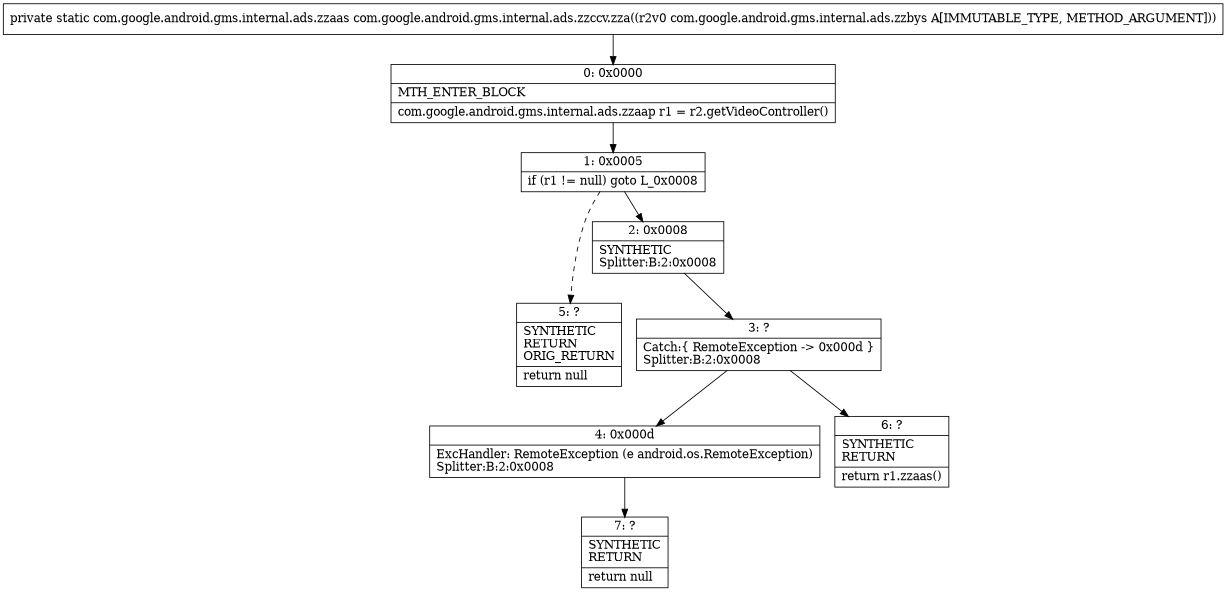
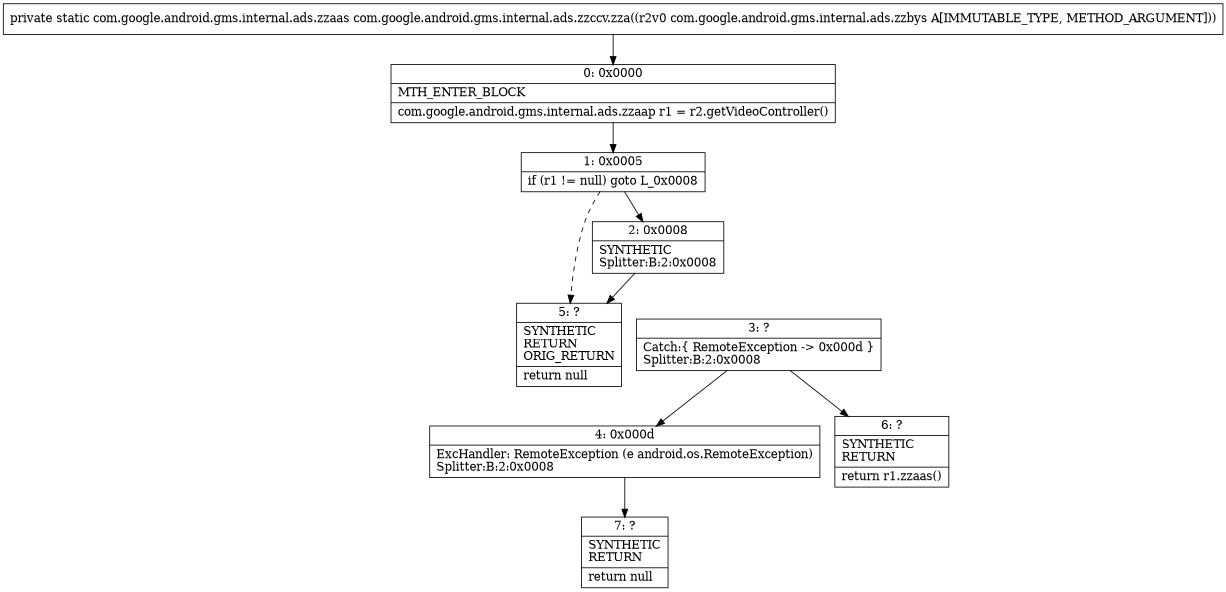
edge "2: 0x0008" -> "3: ?": now "2: 0x0008" -> "5: ?"
